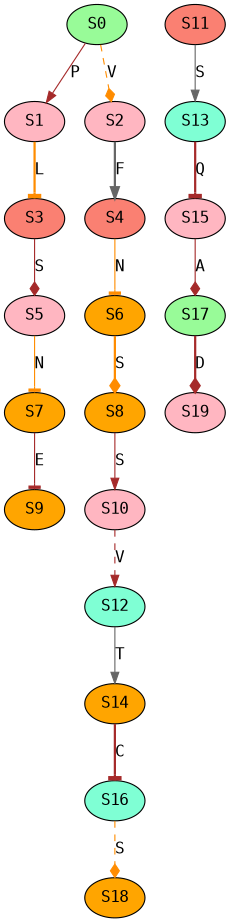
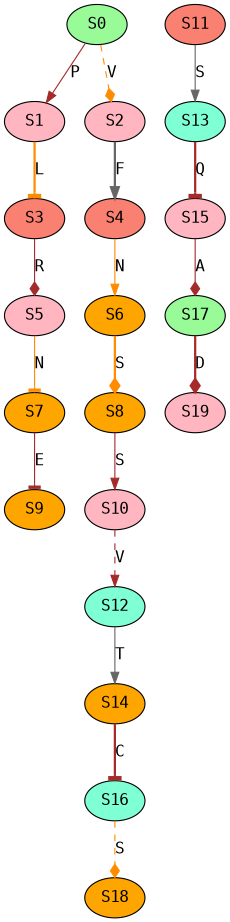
edge "S4" -> "S6": arrowhead tee -> normal
edge "S3" -> "S5": label "S" -> "R"
